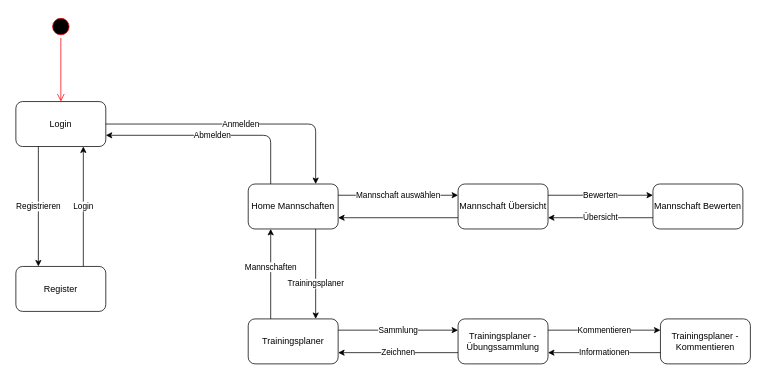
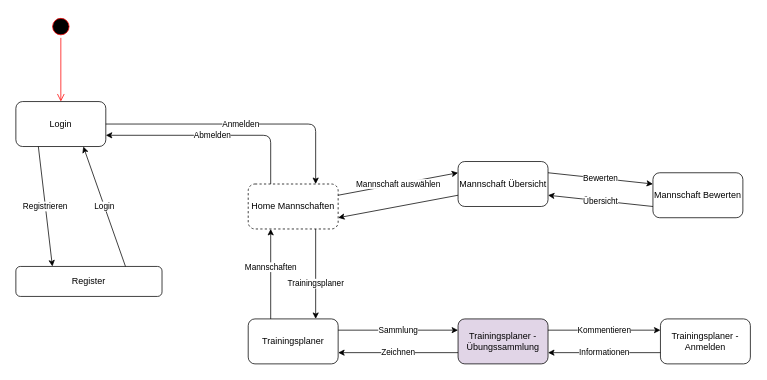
node "Home Mannschaften": style solid -> dashed
node "Mannschaft Übersicht": moved (503, 207) -> (503, 184)
node "Mannschaft Bewerten": moved (698, 207) -> (698, 195)
node "Register": size 90x45 -> 146x30
node "Trainingsplaner - Übungssammlung": fillcolor #ffffff -> #e1d5e7
node "Trainingsplaner - Kommentieren": label "Trainingsplaner - Kommentieren" -> "Trainingsplaner - Anmelden"
